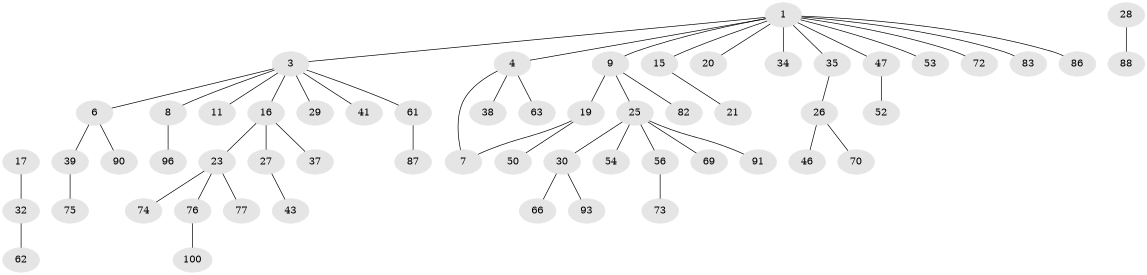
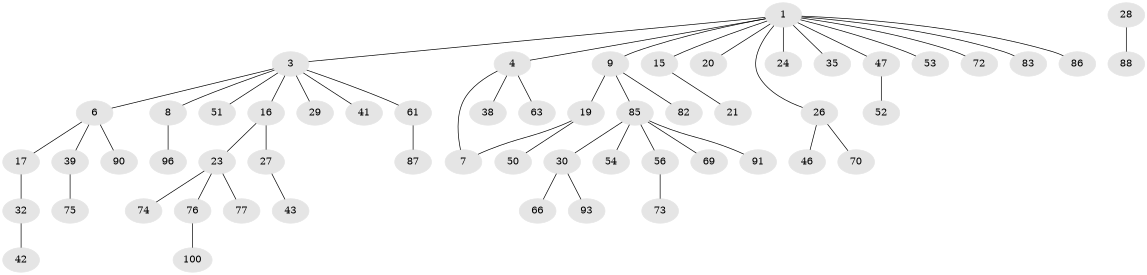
node "34": label "34" -> "24"
edge "35" -- "26": now "1" -- "26"
node "11": label "11" -> "51"
node "25": label "25" -> "85"
edge "6" -- "17": added
node "37": removed
node "62": label "62" -> "42"
